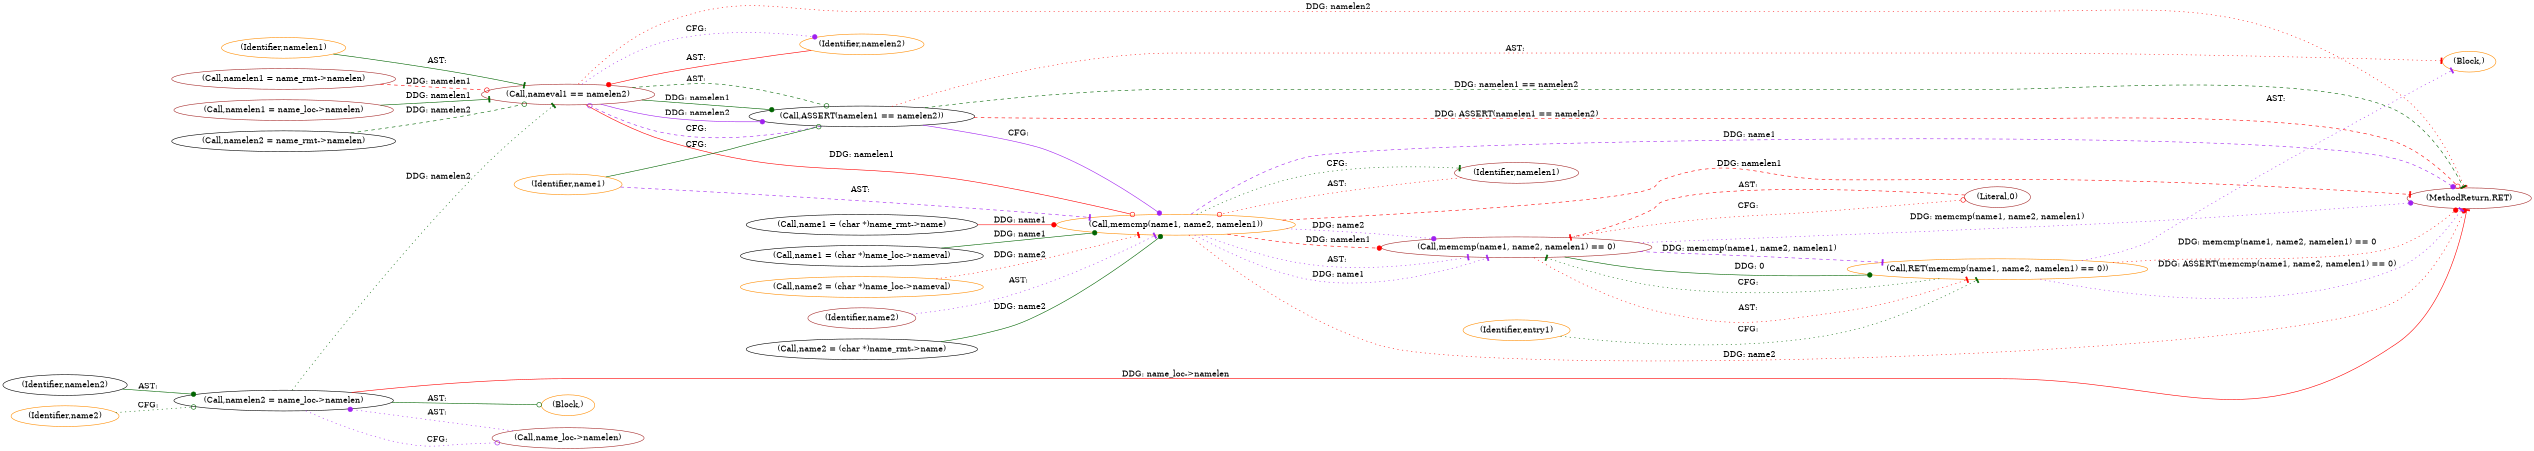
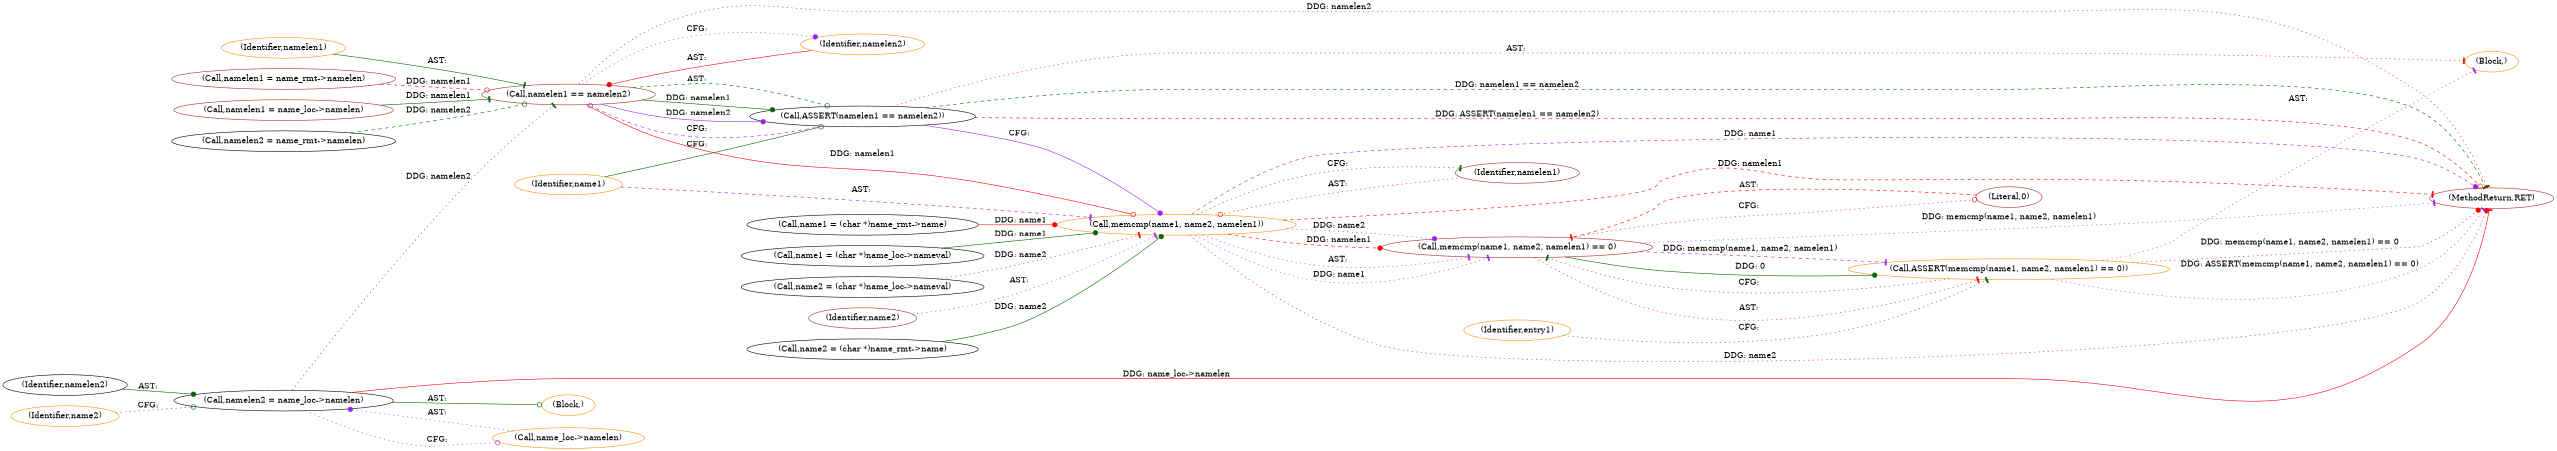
node "(Call,nameval1 == namelen2)": label "(Call,nameval1 == namelen2)" -> "(Call,namelen1 == namelen2)"
edge "(Call,memcmp(name1, name2, namelen1) == 0)" -> "(MethodReturn,RET)": arrowhead dot -> tee
node "(Call,RET(memcmp(name1, name2, namelen1) == 0))": label "(Call,RET(memcmp(name1, name2, namelen1) == 0))" -> "(Call,ASSERT(memcmp(name1, name2, namelen1) == 0))"
node "(Call,name2 = (char *)name_loc->nameval)": color darkorange -> black
node "(Call,name_loc->namelen)": color brown -> darkorange
